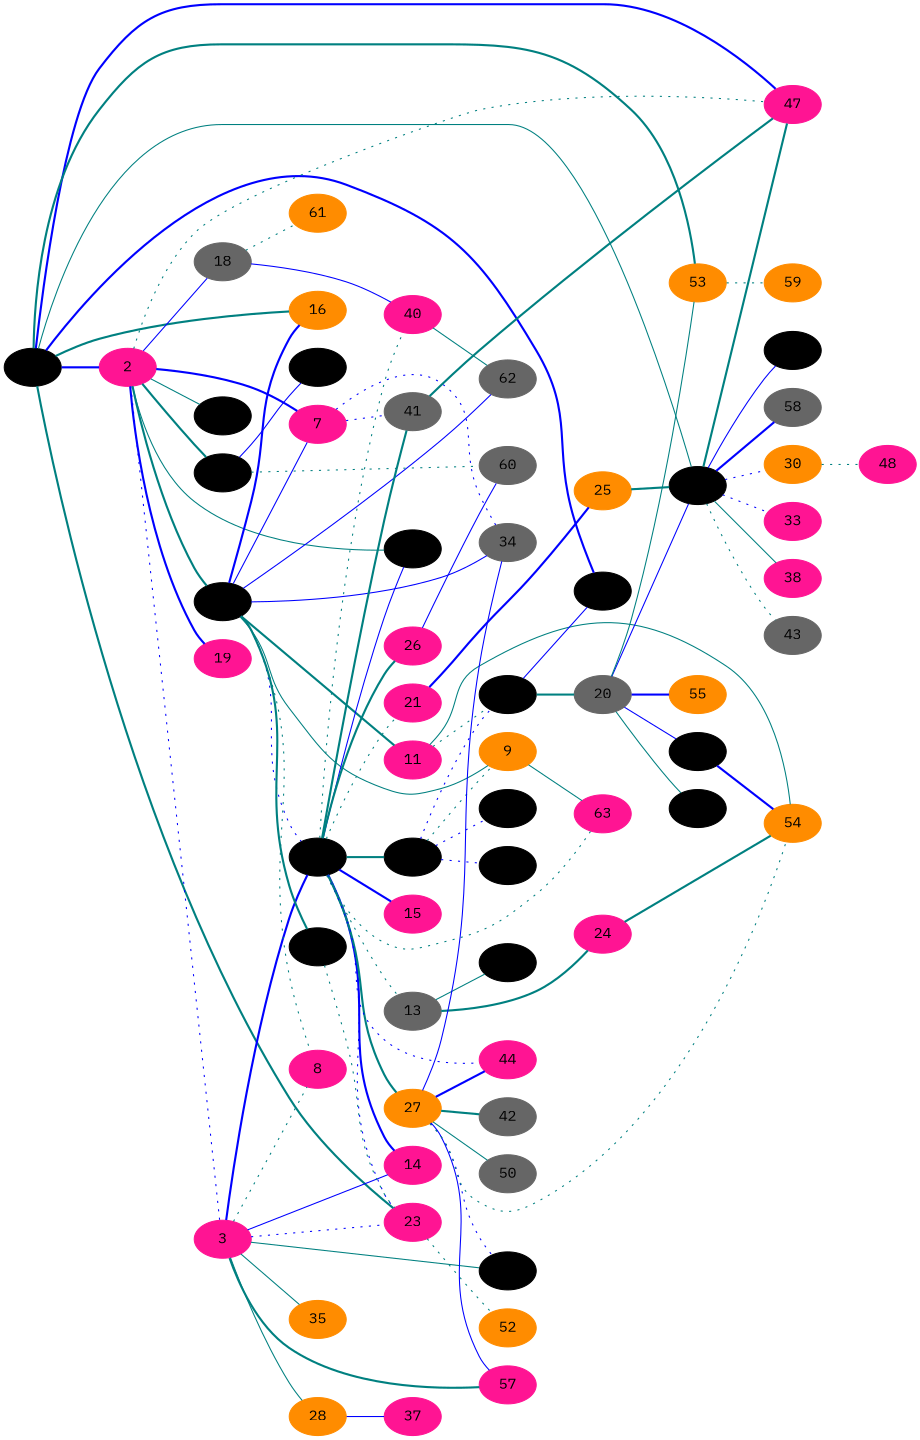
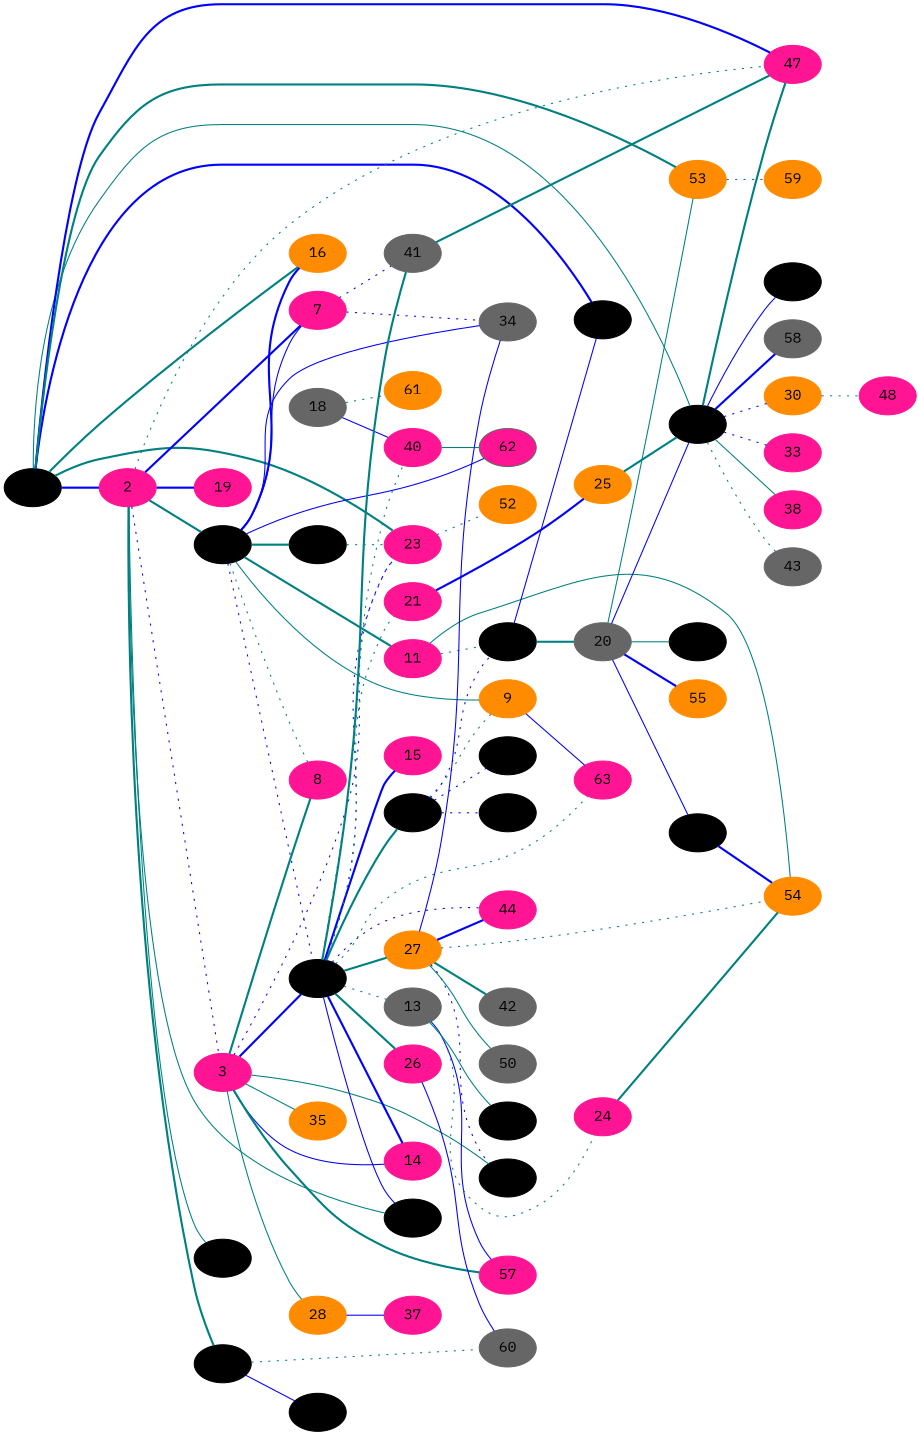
edge "18" -- "2": removed
node "62": fillcolor gray40 -> deeppink
edge "9" -- "63": color teal -> blue
edge "24" -- "13": style bold -> dotted
edge "8" -- "3": style dotted -> bold
edge "27" -- "57": now "13" -- "57"
